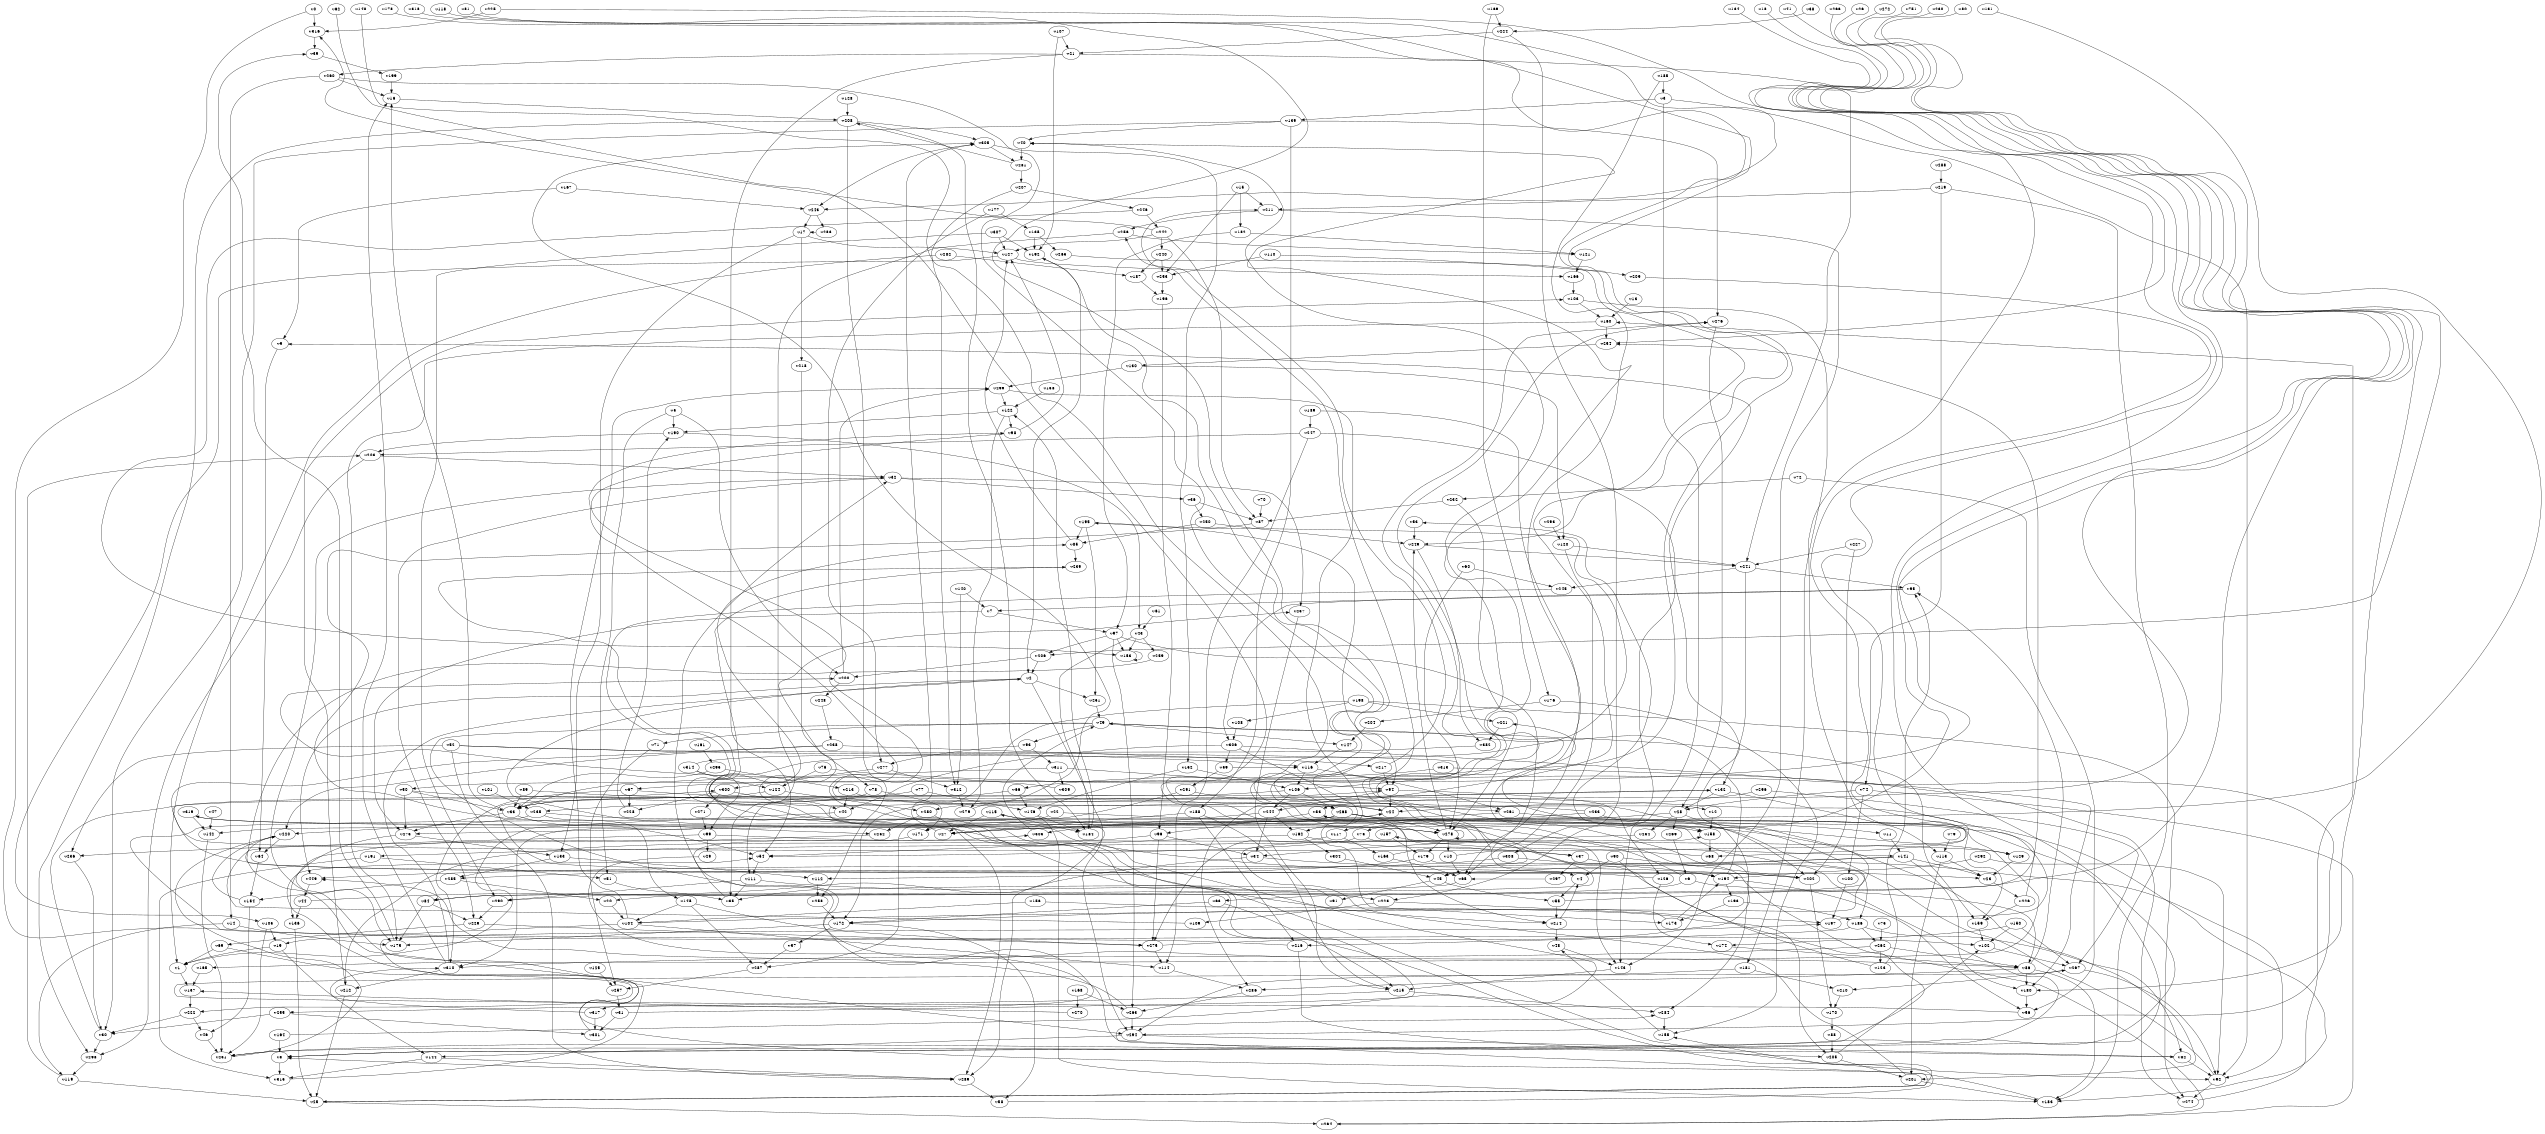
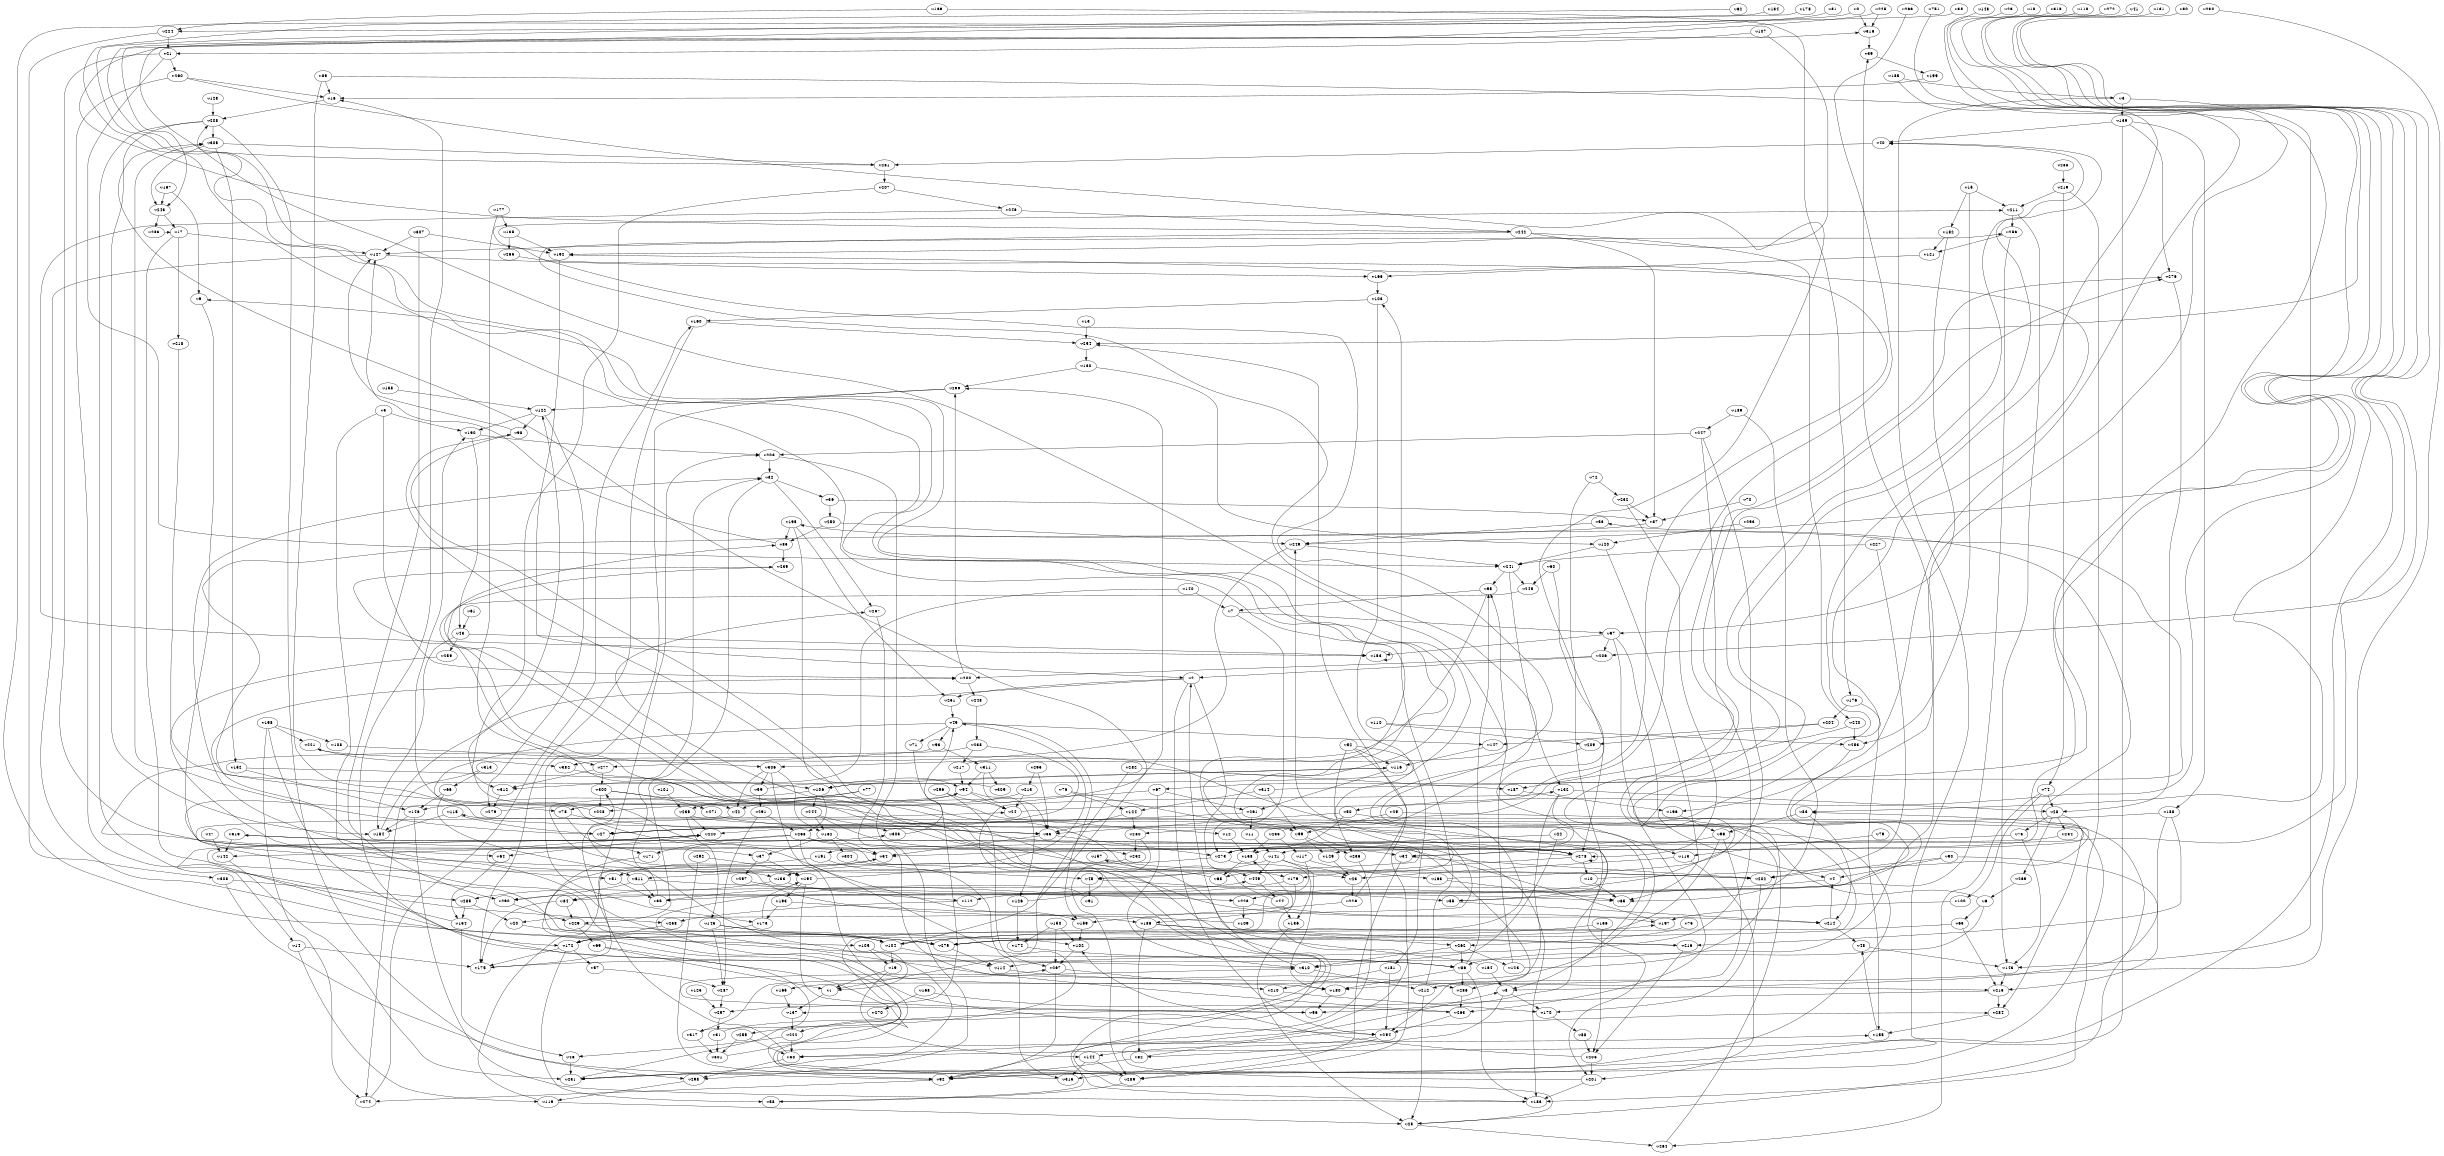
edge "v13" -> "v160": now "v13" -> "v254"
edge "v33" -> "v16": now "v89" -> "v16"
edge "v204" -> "v209": added
node "v161": removed
edge "v94" -> "v244": now "v94" -> "v78"
edge "v99" -> "v29": reversed
node "v111": label "v111" -> "v611"
edge "v8" -> "v170": added
